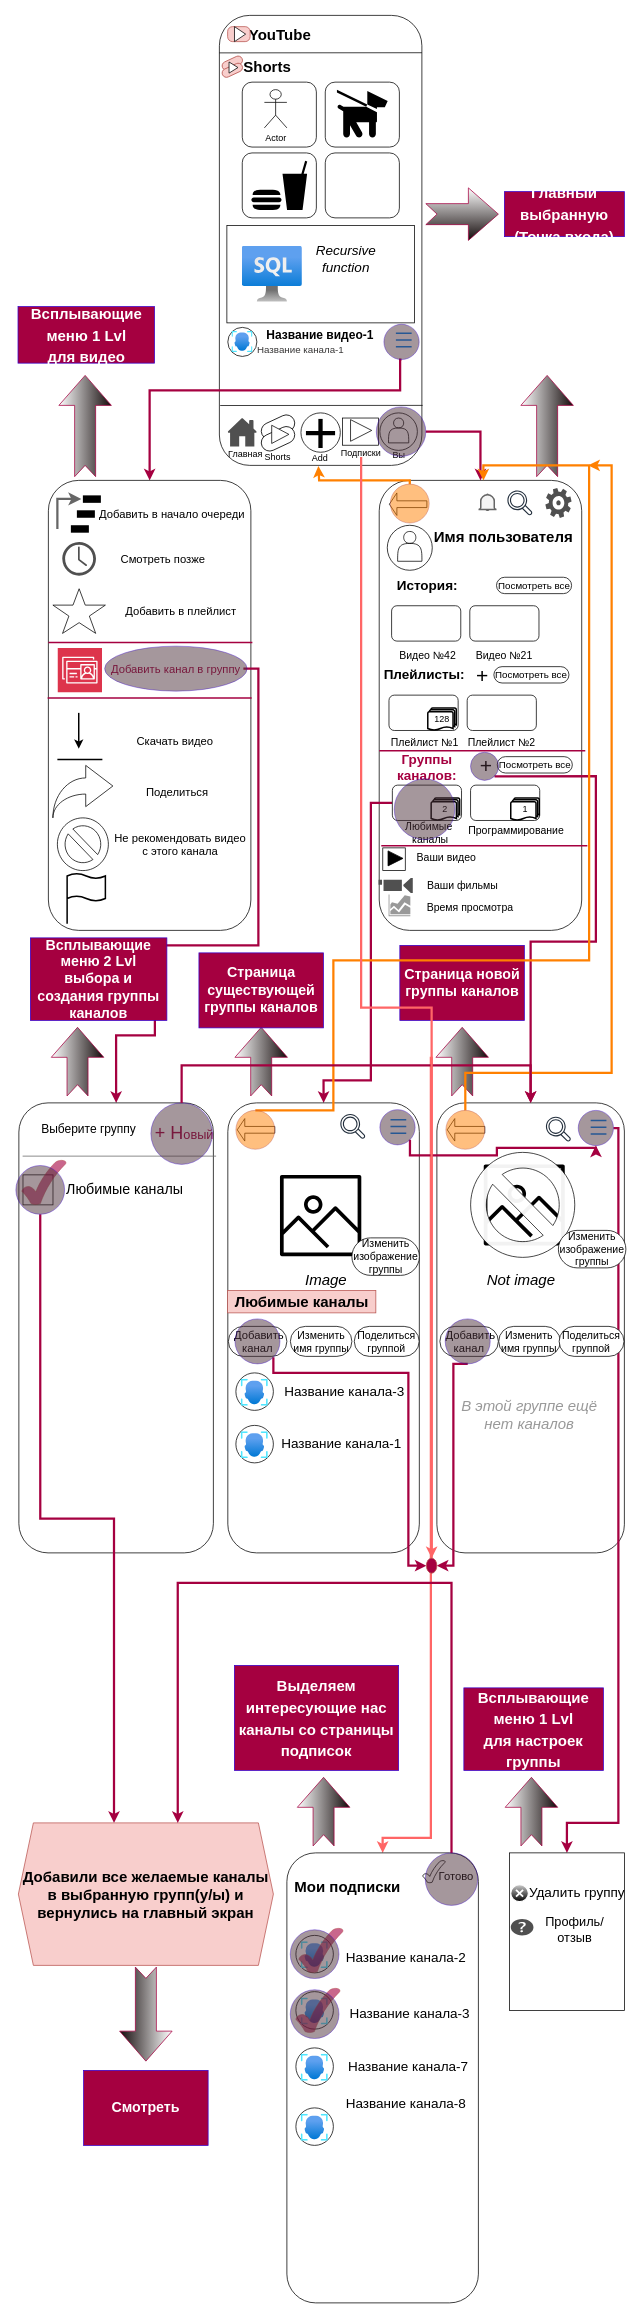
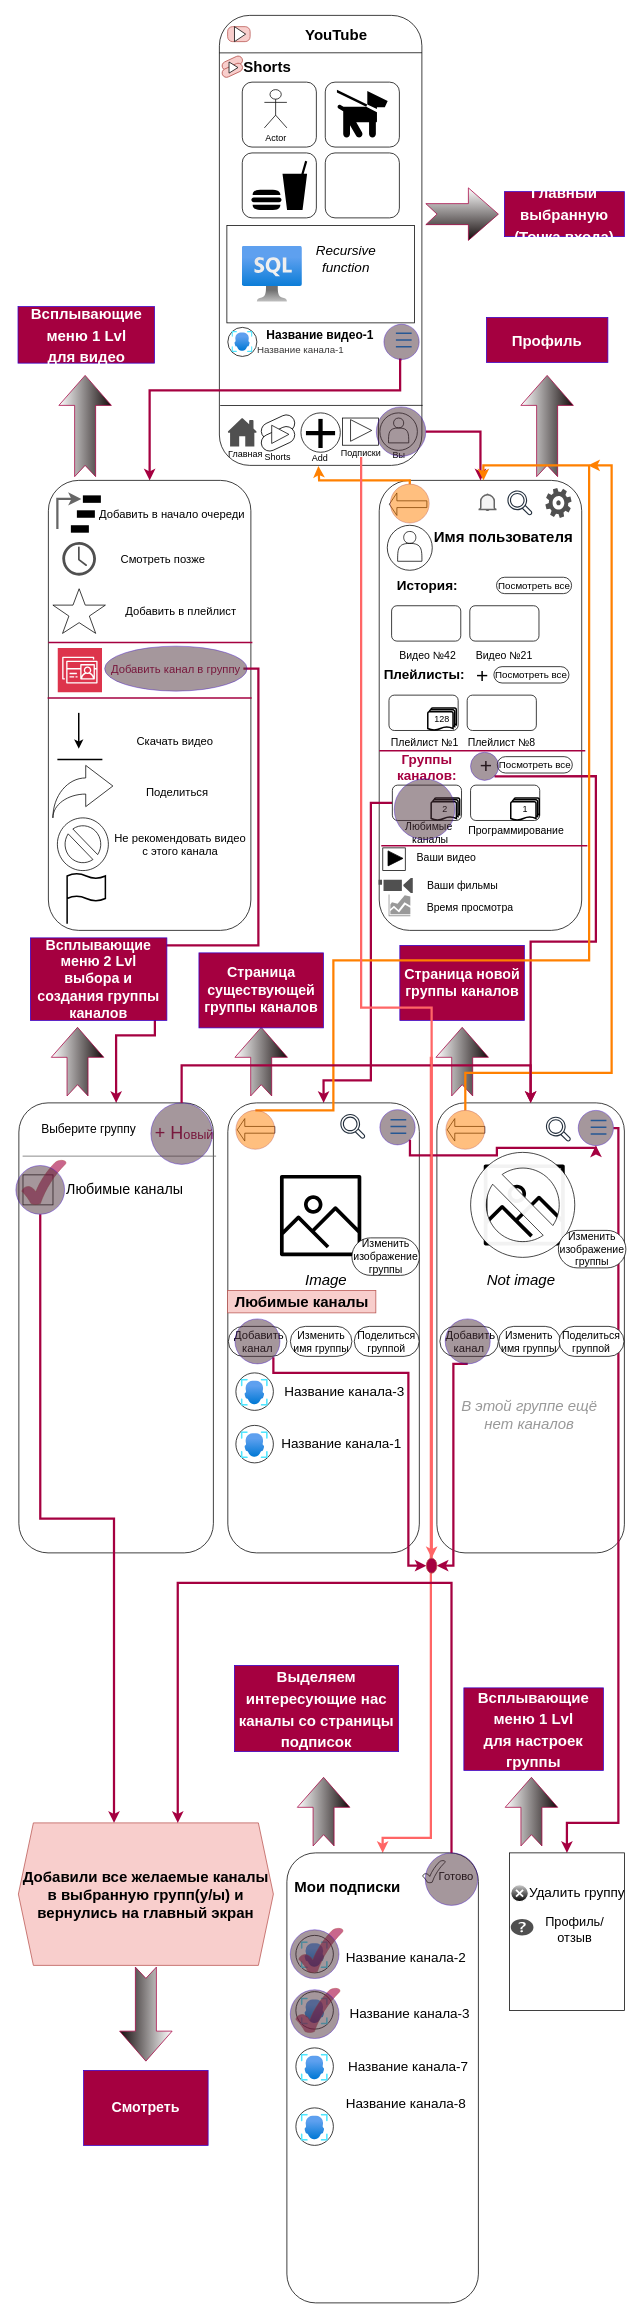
node "YouTube": moved (280, 34) -> (336, 34)
node "Профиль": added
node "Плейлист №2": label "Плейлист №2" -> "Плейлист №8"
node "Выделяем интересующие нас каналы со страницы подписок": size 164x105 -> 164x86
